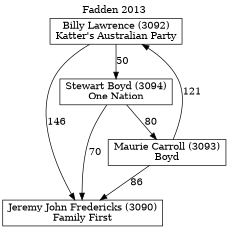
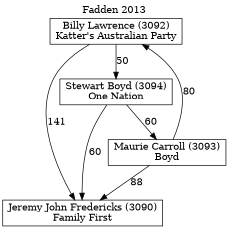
edge "Maurie Carroll (3093) Boyd" -> "Billy Lawrence (3092) Katter's Australian Party": label "121" -> "80"
edge "Billy Lawrence (3092) Katter's Australian Party" -> "Jeremy John Fredericks (3090) Family First": label "146" -> "141"
edge "Stewart Boyd (3094) One Nation" -> "Maurie Carroll (3093) Boyd": label "80" -> "60"
edge "Stewart Boyd (3094) One Nation" -> "Jeremy John Fredericks (3090) Family First": label "70" -> "60"
edge "Maurie Carroll (3093) Boyd" -> "Jeremy John Fredericks (3090) Family First": label "86" -> "88"
